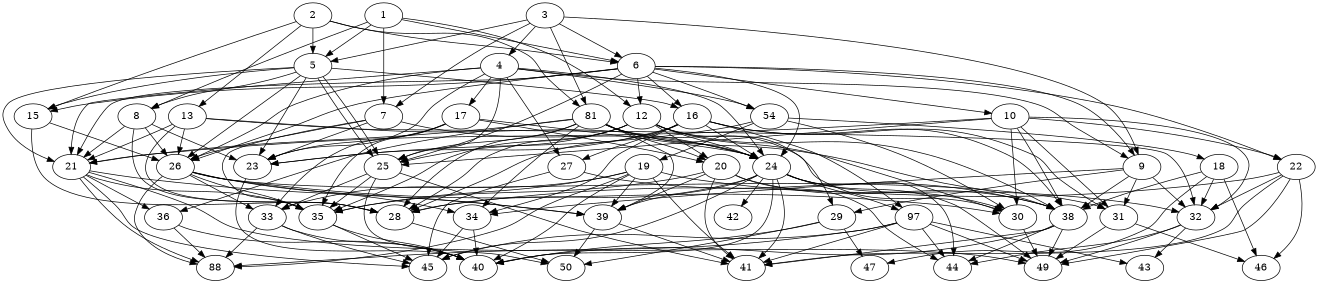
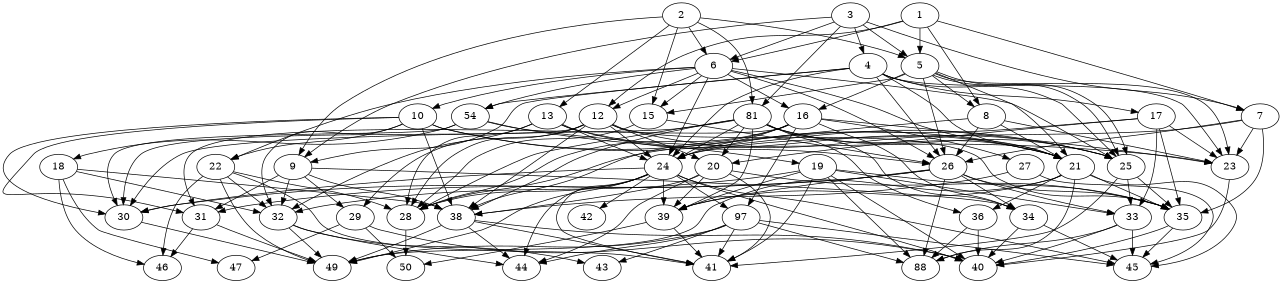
edge "6" -> "9": now "2" -> "9"
edge "4" -> "27": removed
edge "25" -> "50": removed
